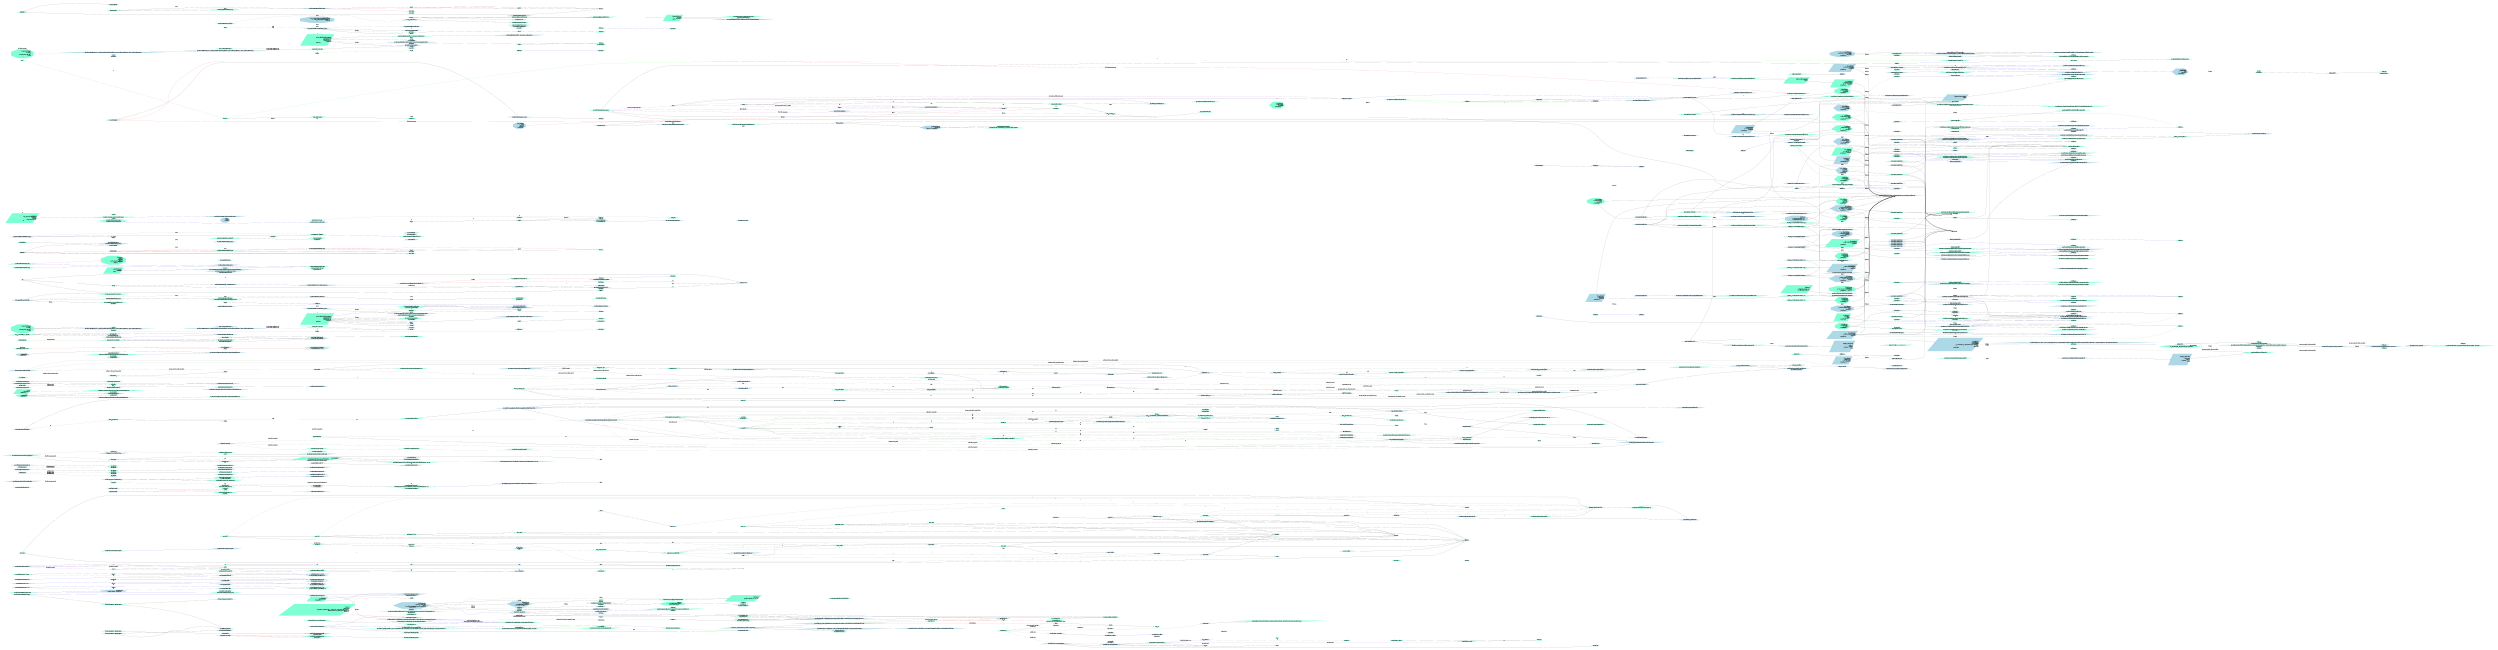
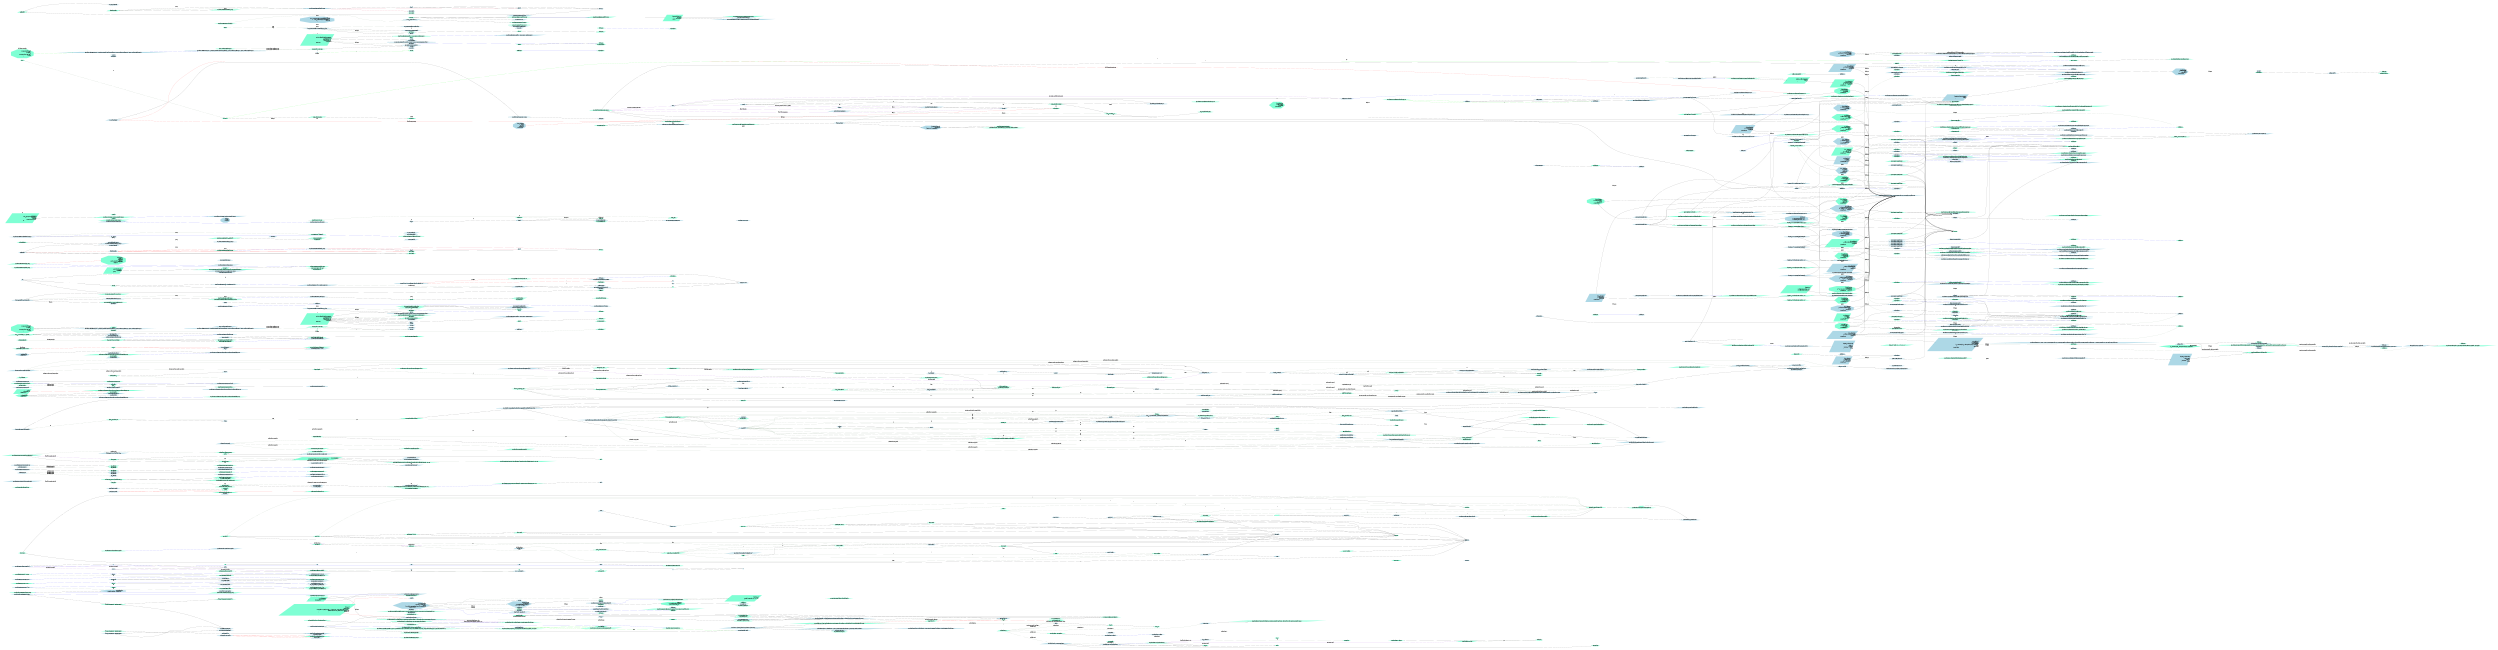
node "Entry Unk.BeSameAs": added
edge "var omBuilder = new OptionMapBuilder(3)" -> "omBuilder.AppendOption('D', null)": now "Entry System.Collections.Generic.List<T>.Add(T)" -> "omBuilder.AppendOption('D', null)"
node "Entry string.IsNullOrEmpty(string)": added
